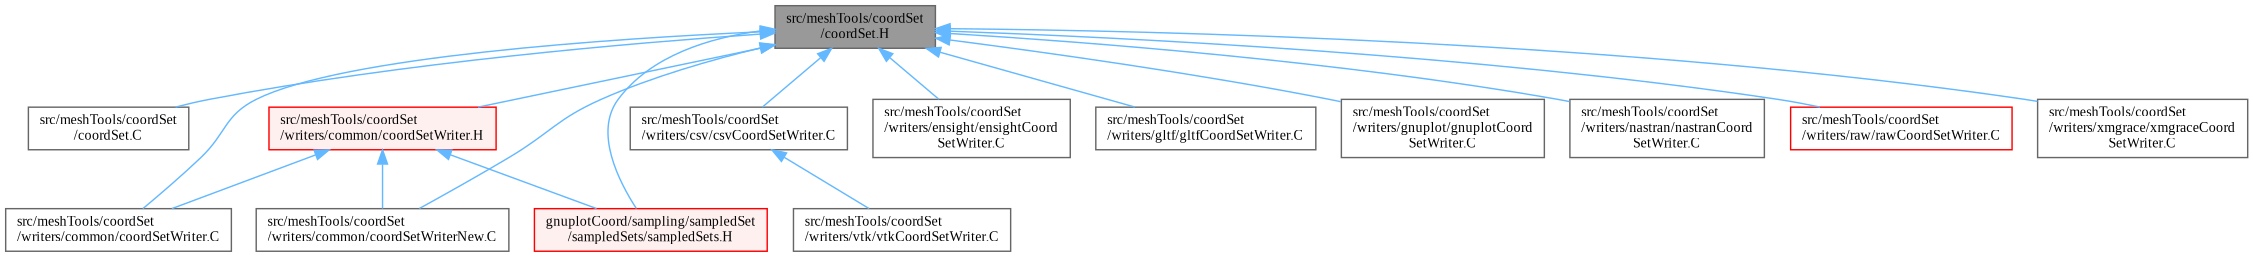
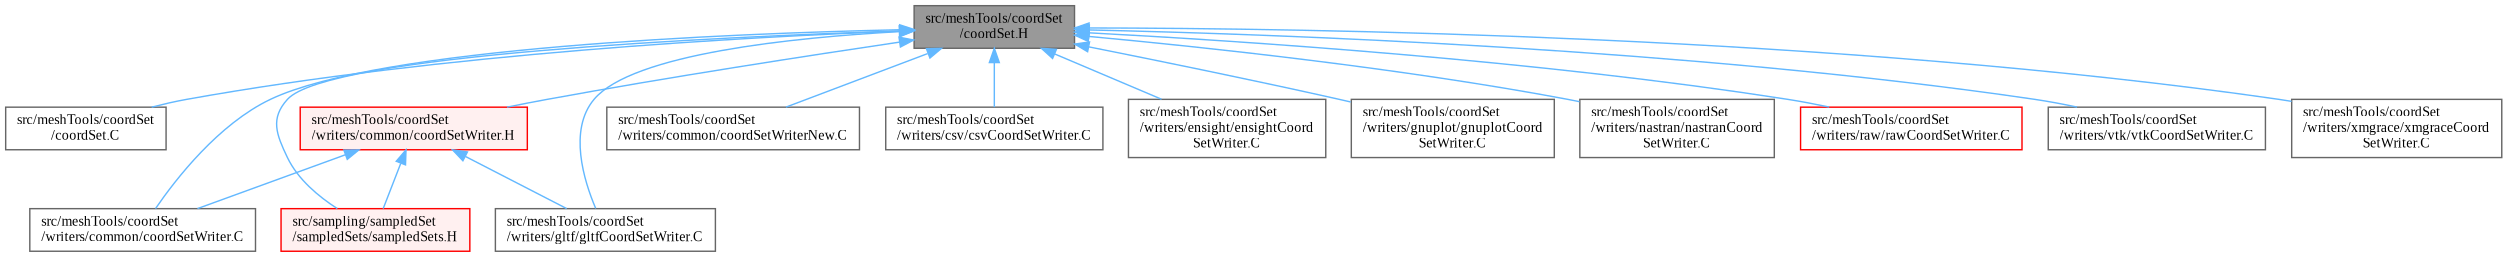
edge "src/meshTools/coordSet /writers/vtk/vtkCoordSetWriter.C" -> "src/meshTools/coordSet /writers/csv/csvCoordSetWriter.C": now "src/meshTools/coordSet /writers/vtk/vtkCoordSetWriter.C" -> "src/meshTools/coordSet /coordSet.H"
edge "src/meshTools/coordSet /writers/common/coordSetWriterNew.C" -> "src/meshTools/coordSet /writers/common/coordSetWriter.H": now "src/meshTools/coordSet /writers/gltf/gltfCoordSetWriter.C" -> "src/meshTools/coordSet /writers/common/coordSetWriter.H"
node "gnuplotCoord/sampling/sampledSet /sampledSets/sampledSets.H": label "gnuplotCoord/sampling/sampledSet /sampledSets/sampledSets.H" -> "src/sampling/sampledSet /sampledSets/sampledSets.H"
